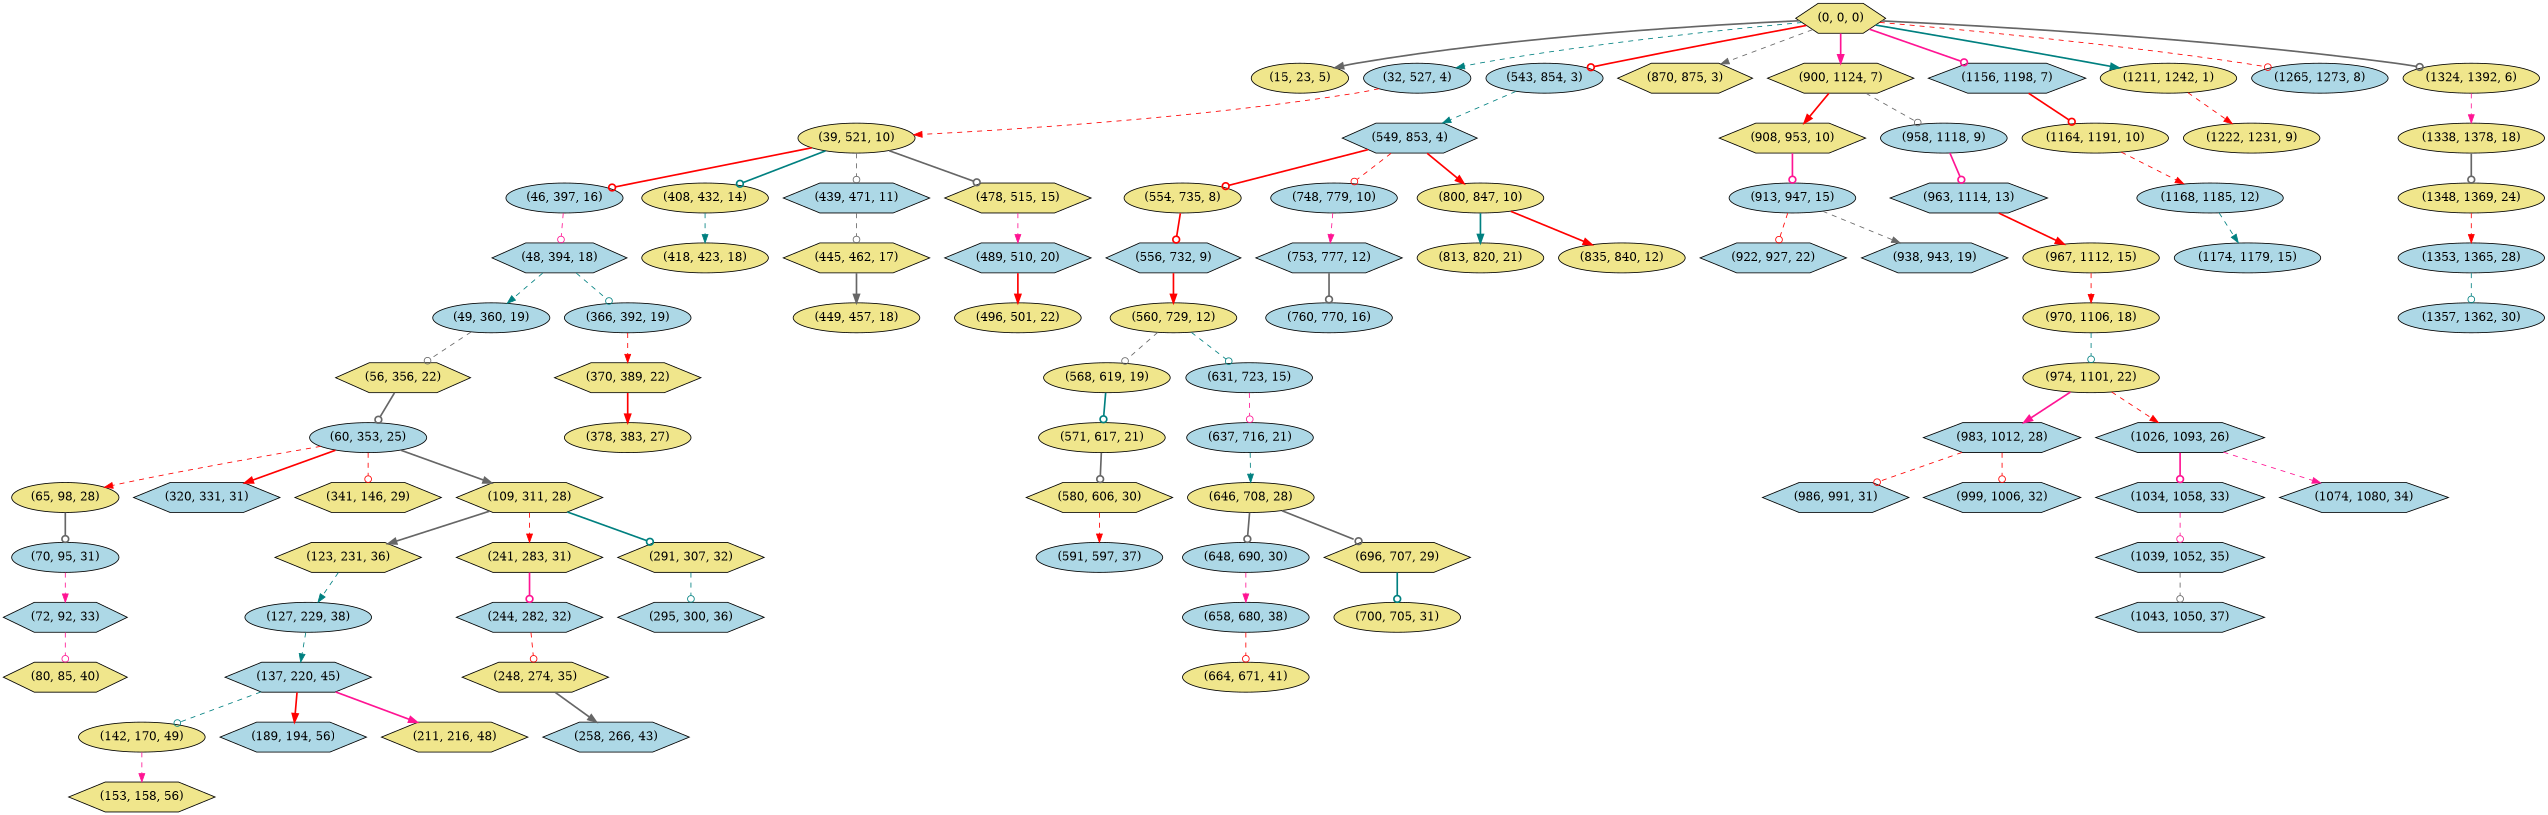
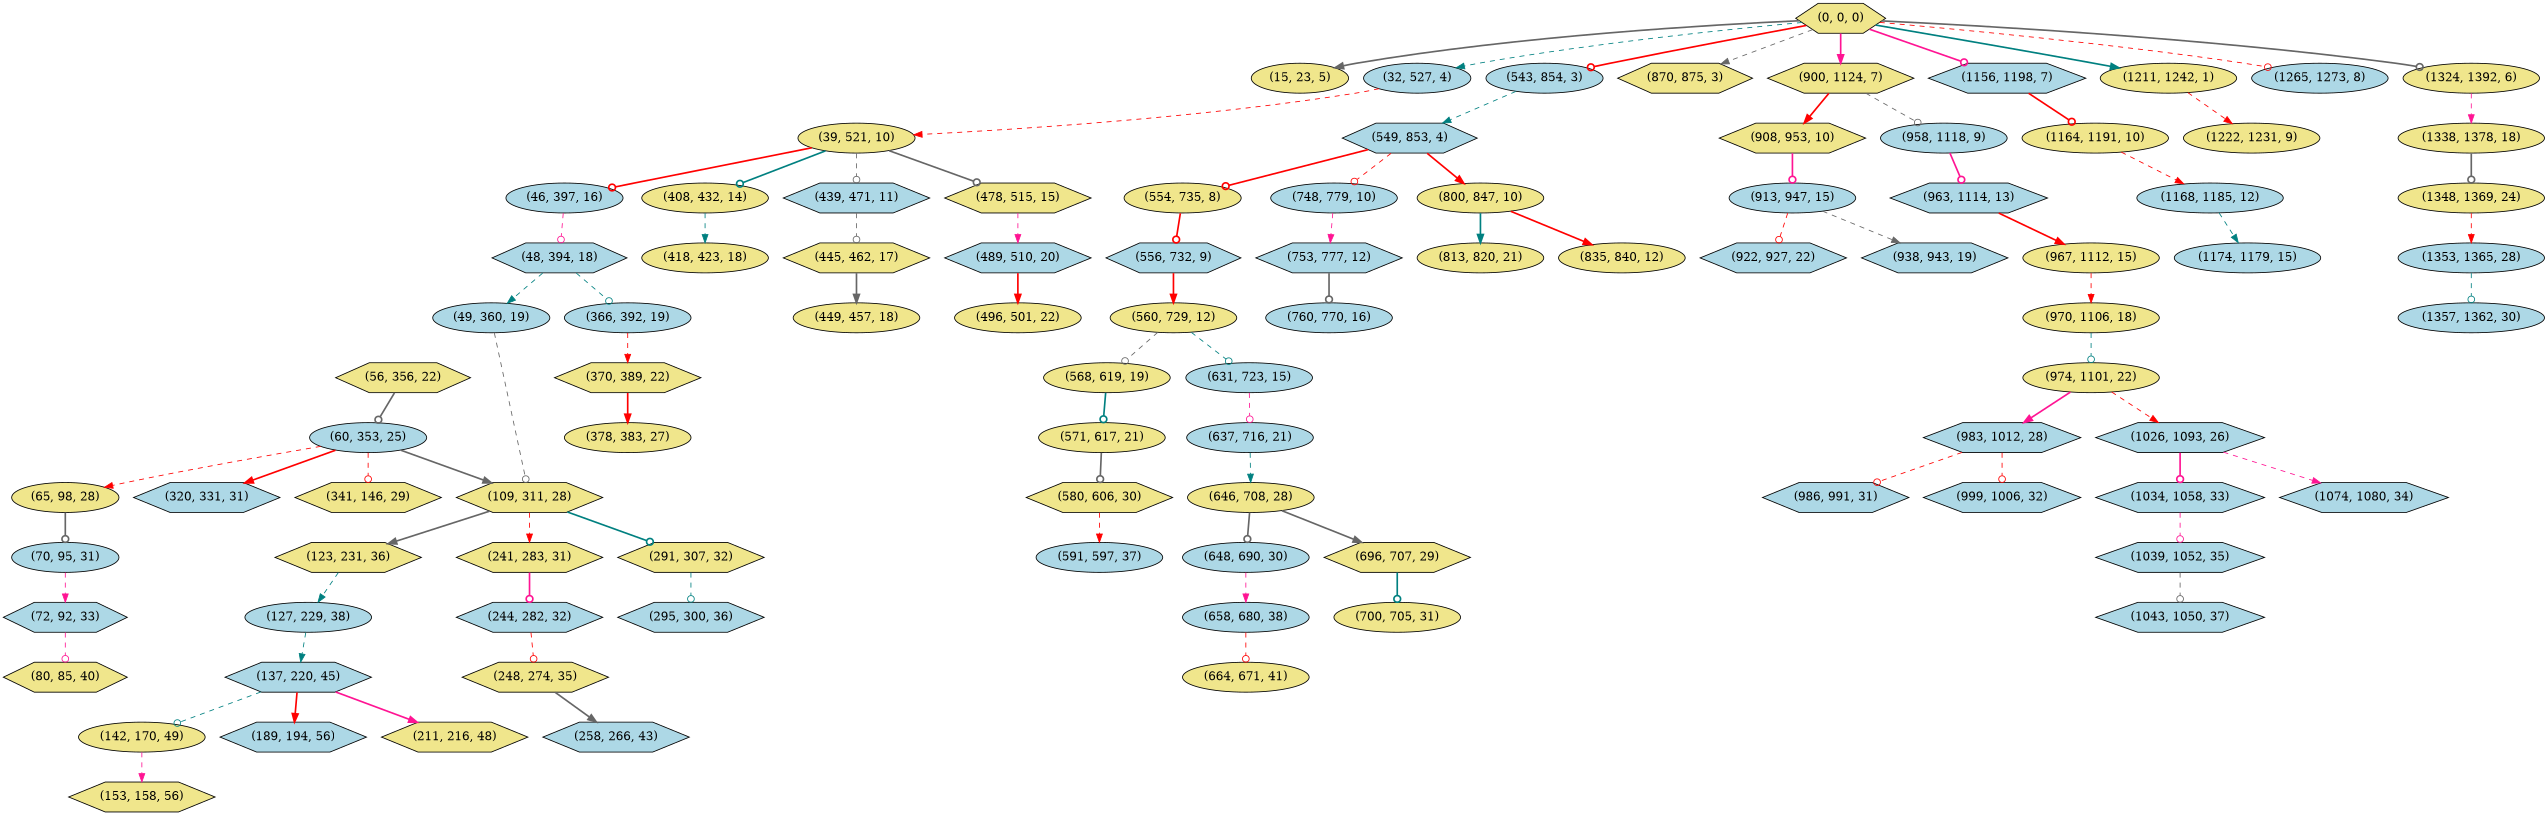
edge "(49, 360, 19)" -> "(56, 356, 22)": now "(49, 360, 19)" -> "(109, 311, 28)"
edge "(646, 708, 28)" -> "(696, 707, 29)": arrowhead odot -> normal
